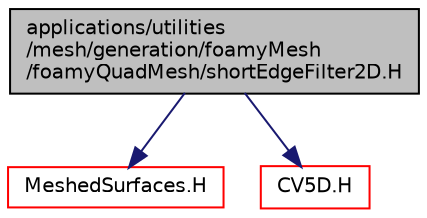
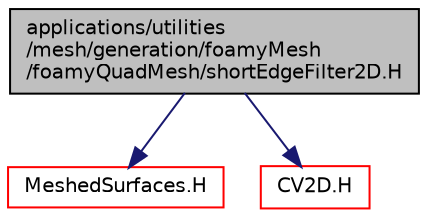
node "CV5D.H": label "CV5D.H" -> "CV2D.H"
